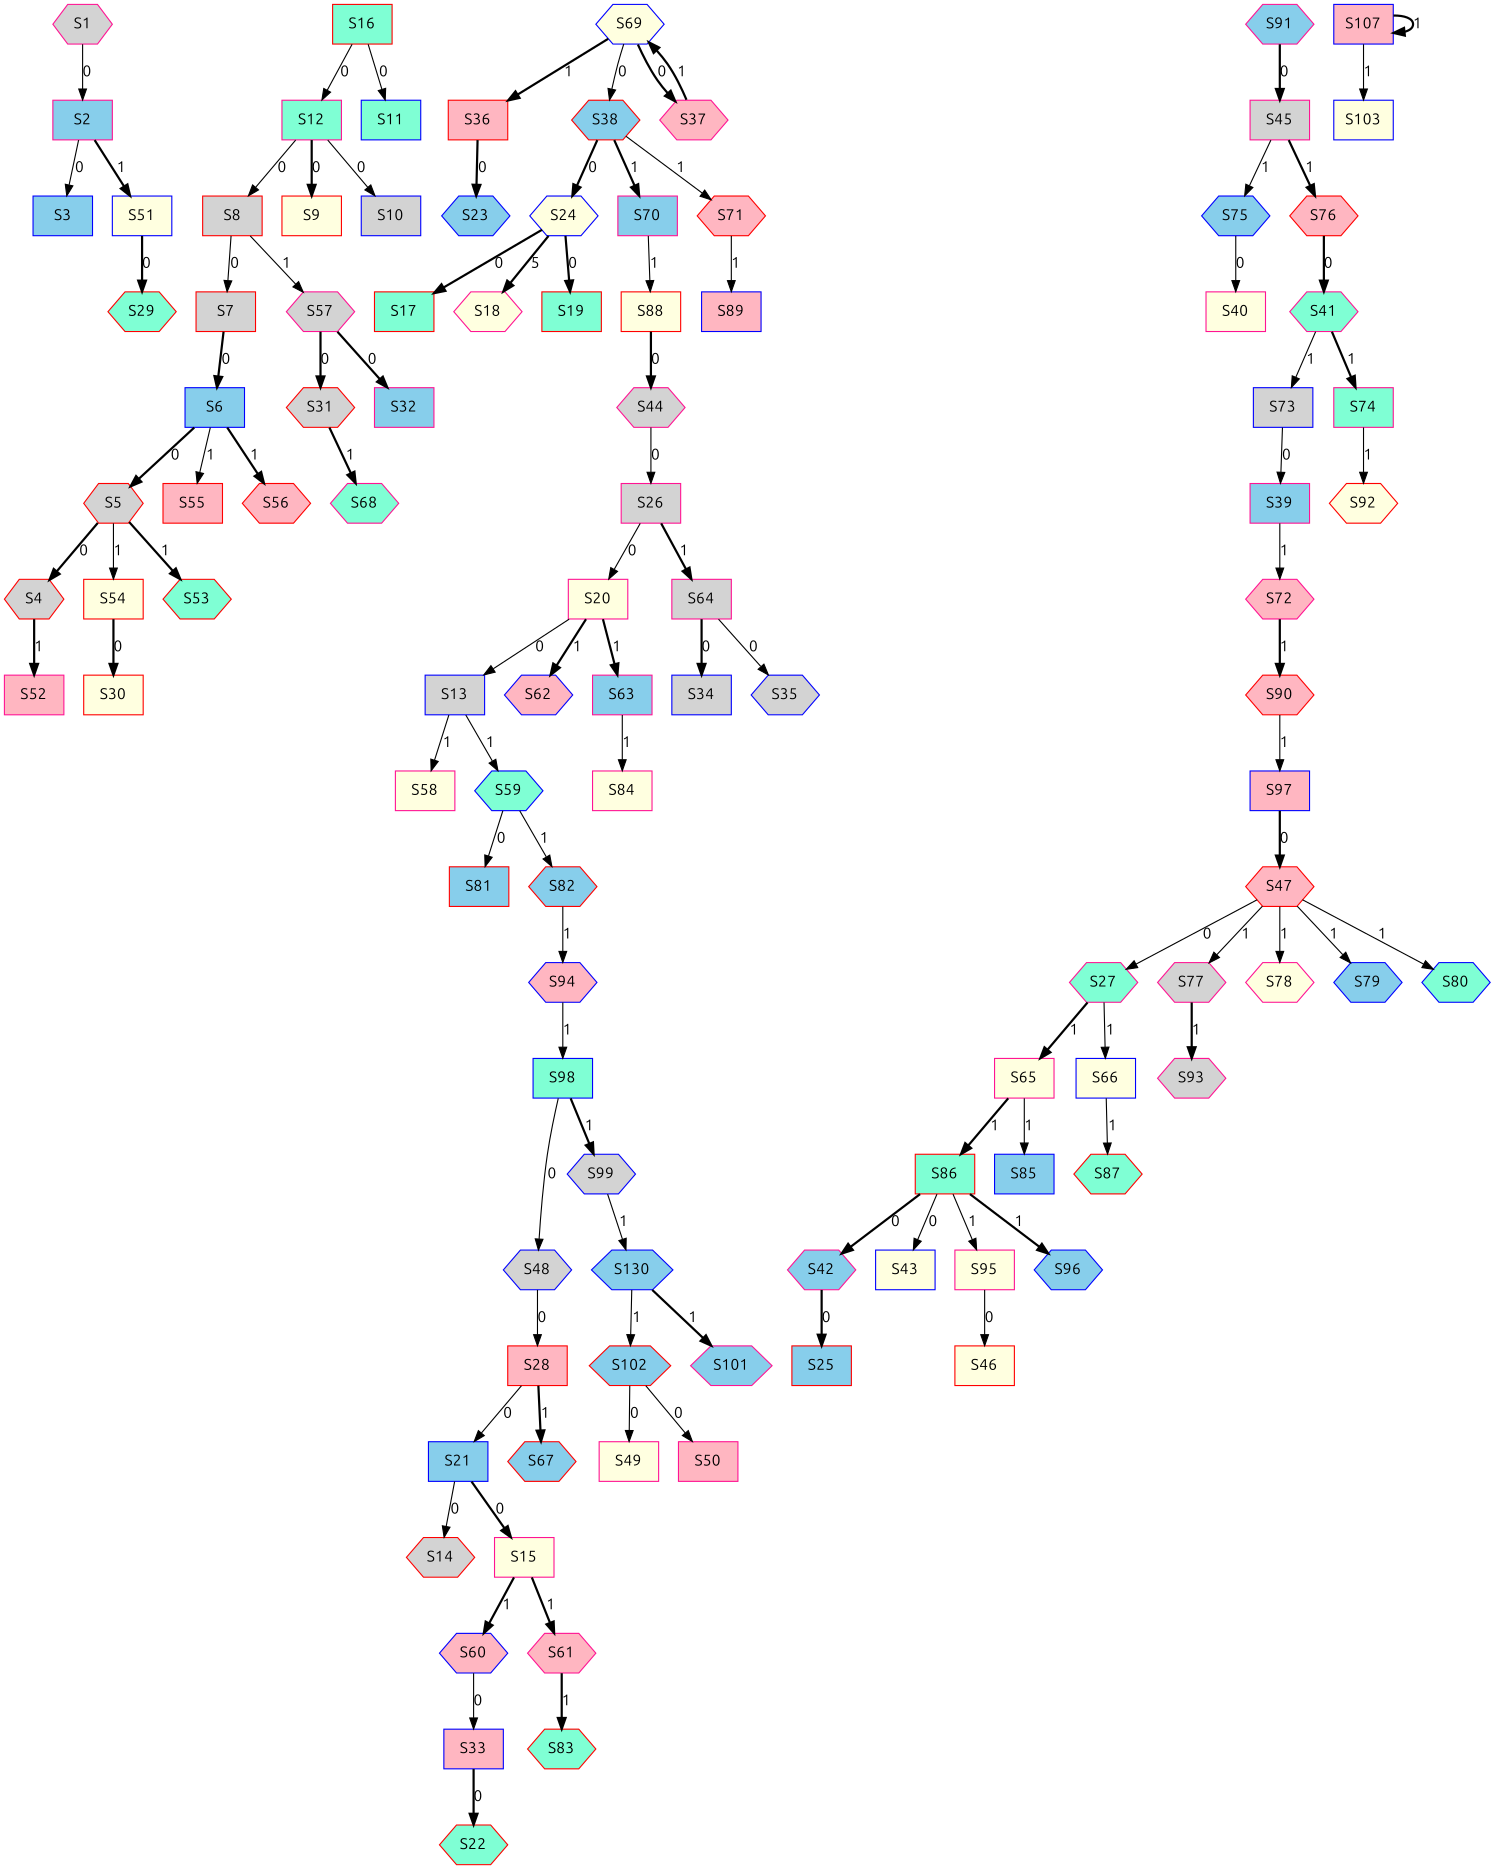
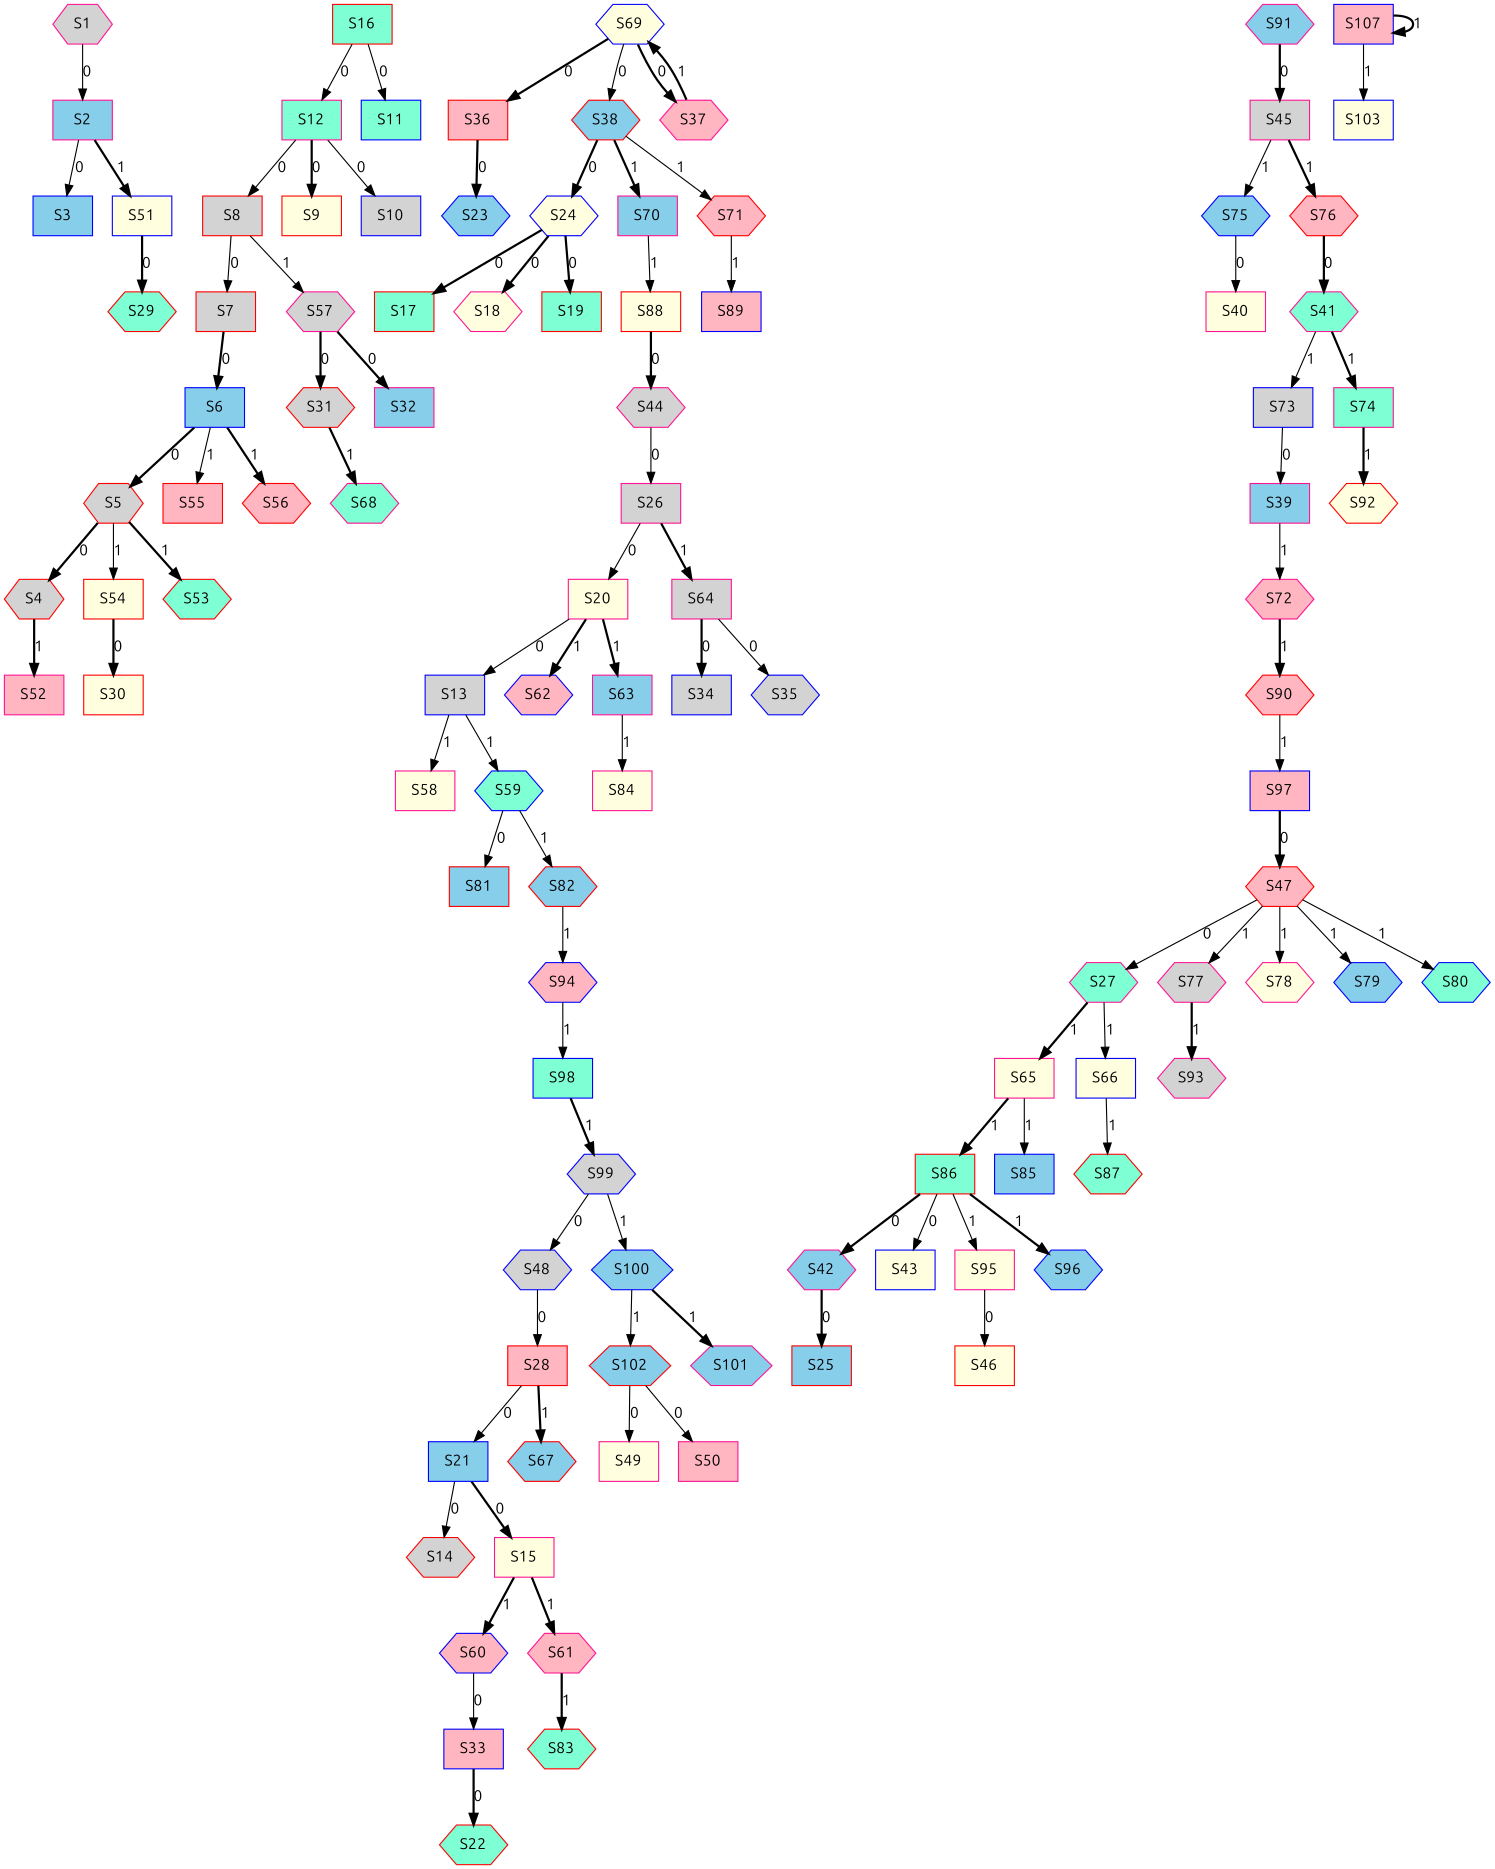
edge "S69" -> "S36": label "1" -> "0"
edge "S24" -> "S18": label "5" -> "0"
edge "S74" -> "S92": style solid -> bold
edge "S98" -> "S48": now "S99" -> "S48"
node "S130": label "S130" -> "S100"
